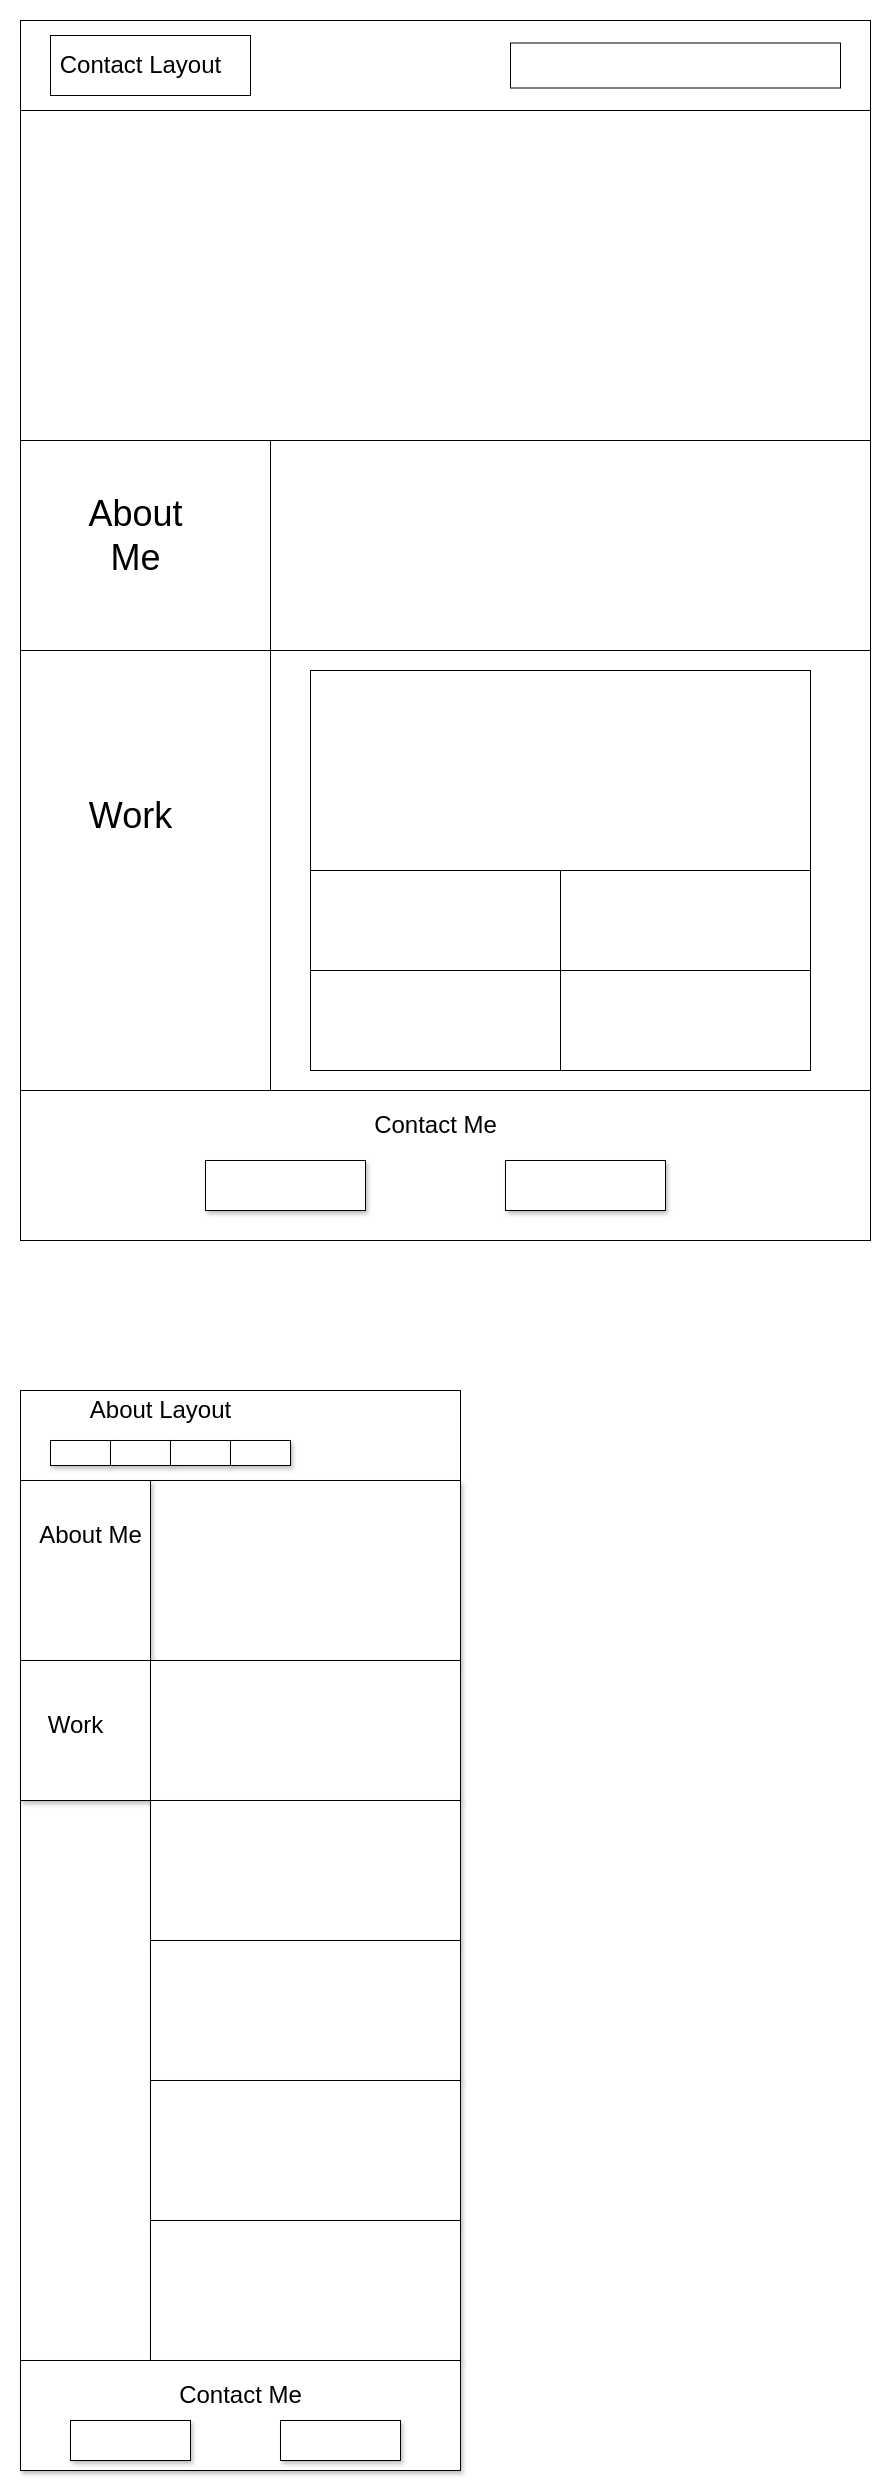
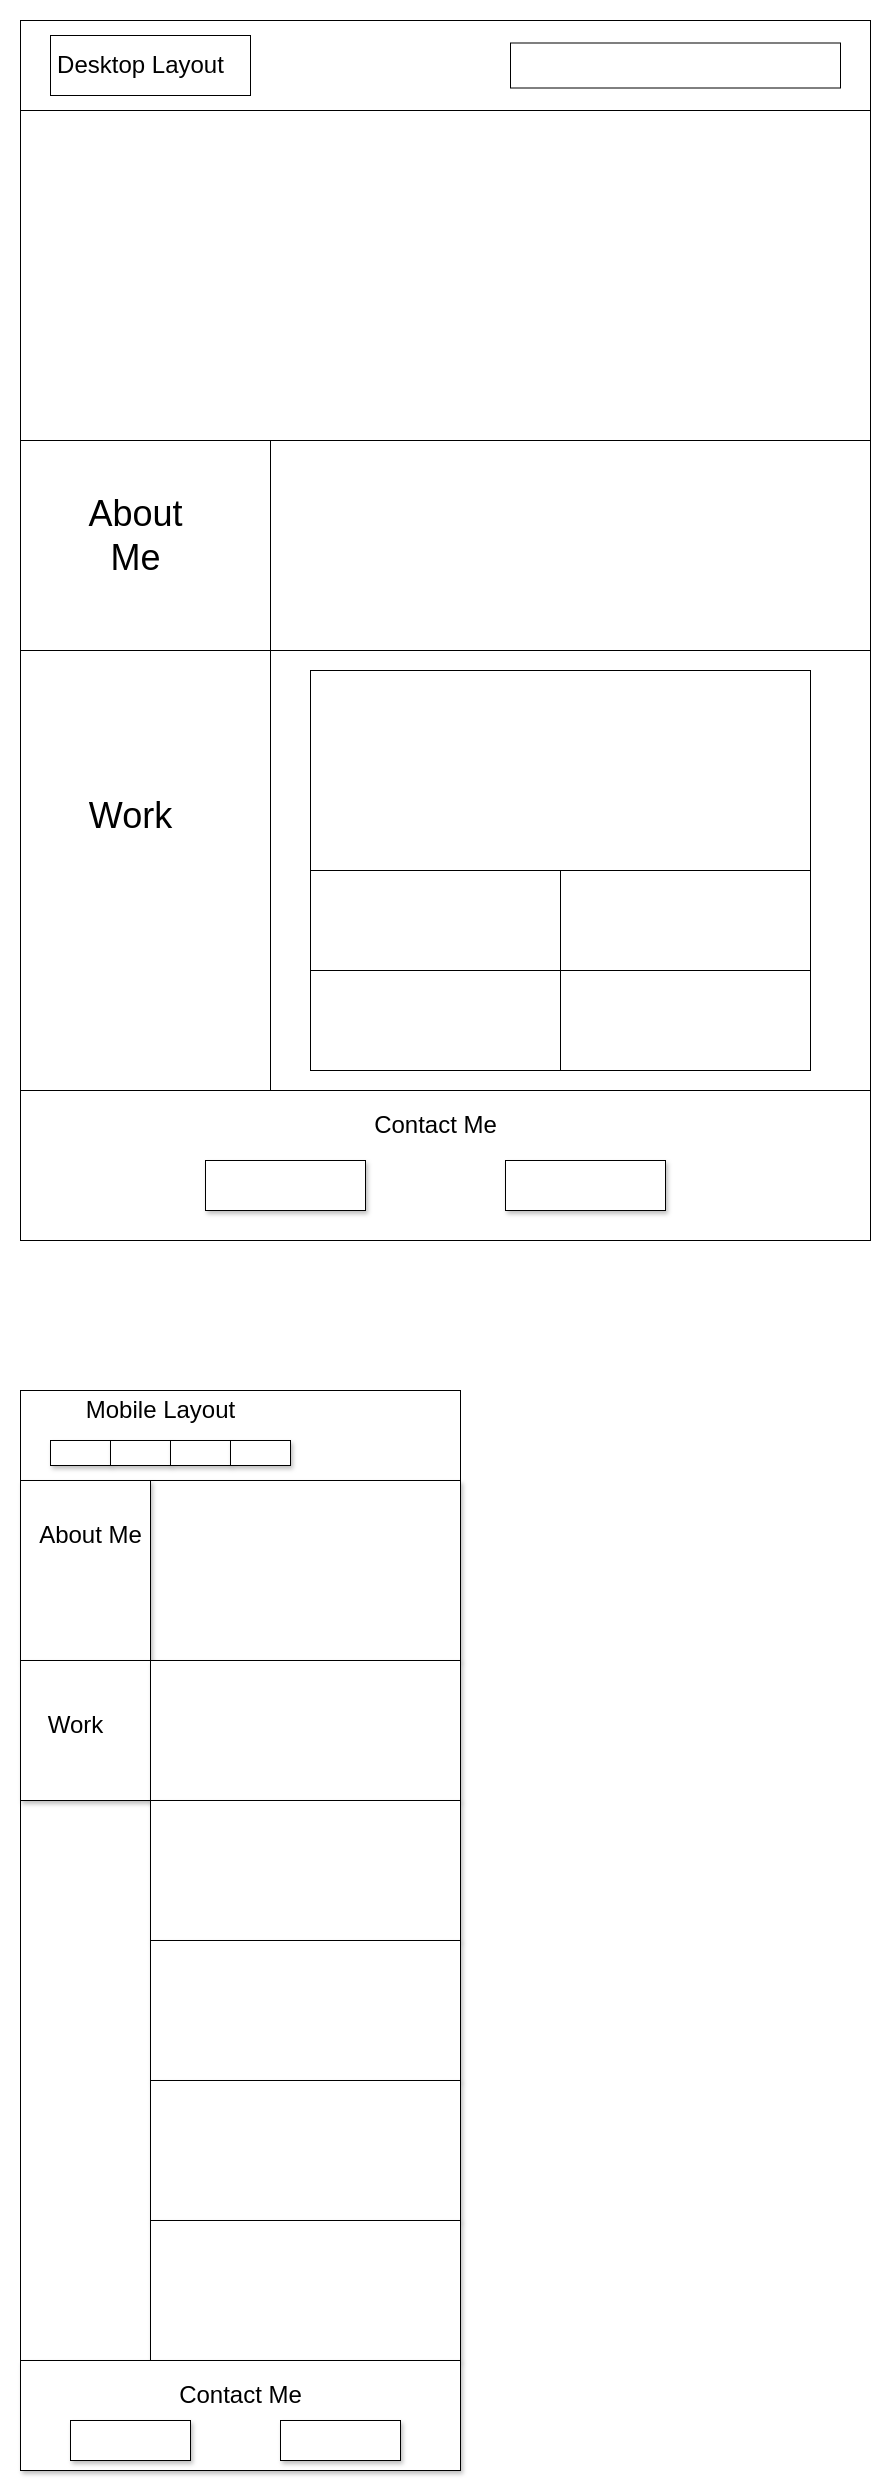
node "Contact Layout": label "Contact Layout" -> "Desktop Layout"
node "About Layout": label "About Layout" -> "Mobile Layout"
